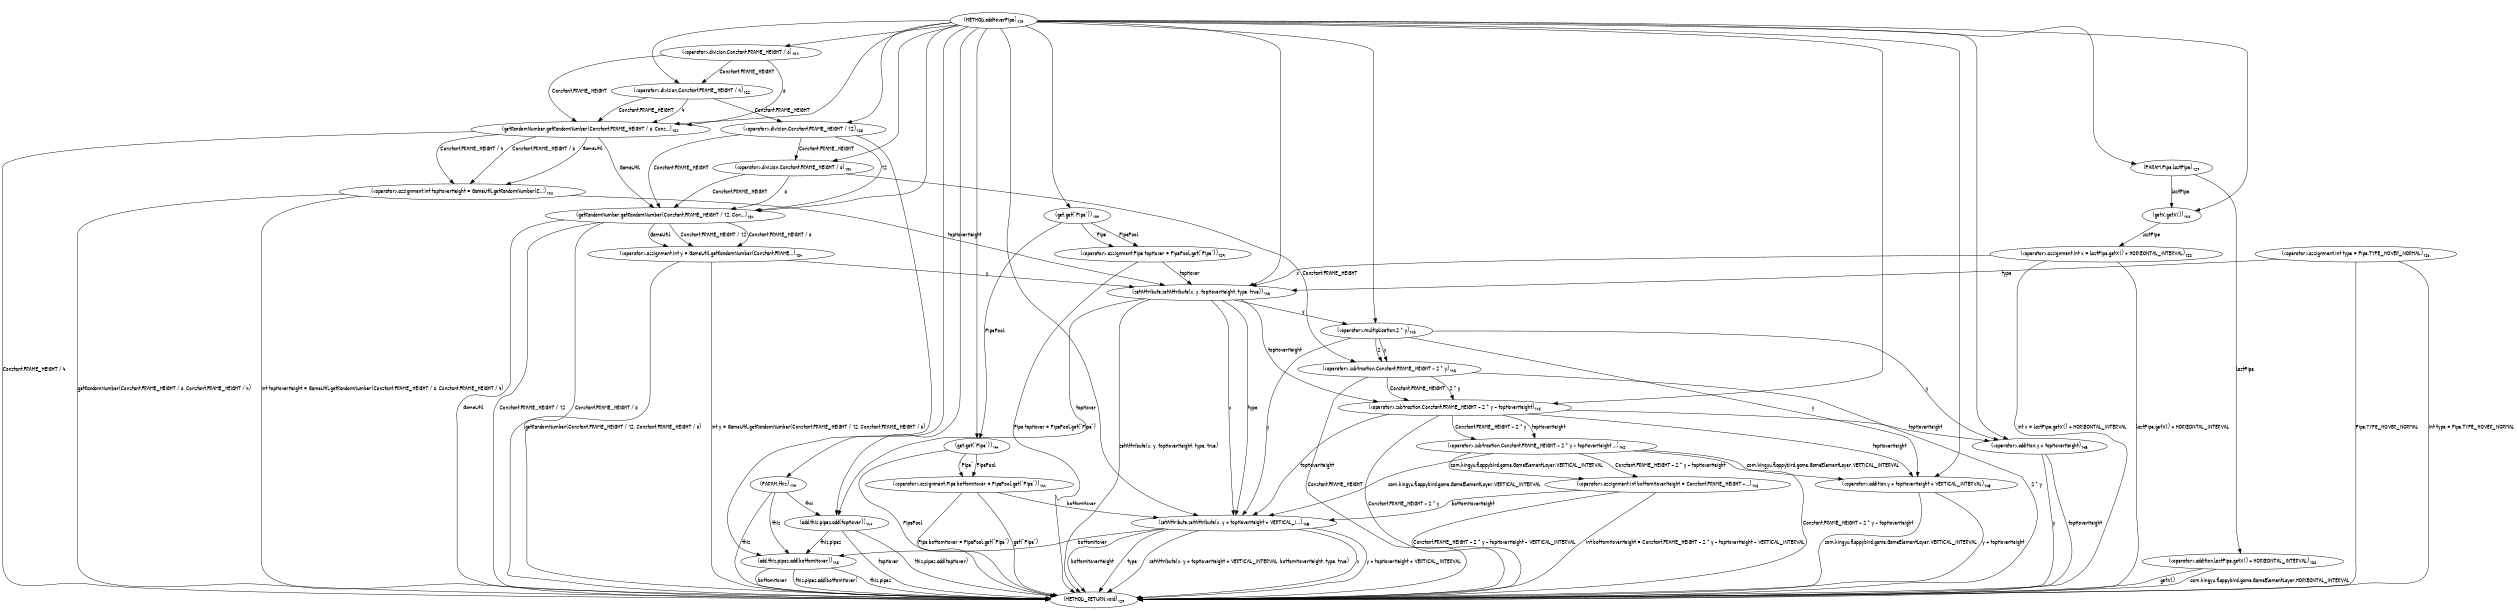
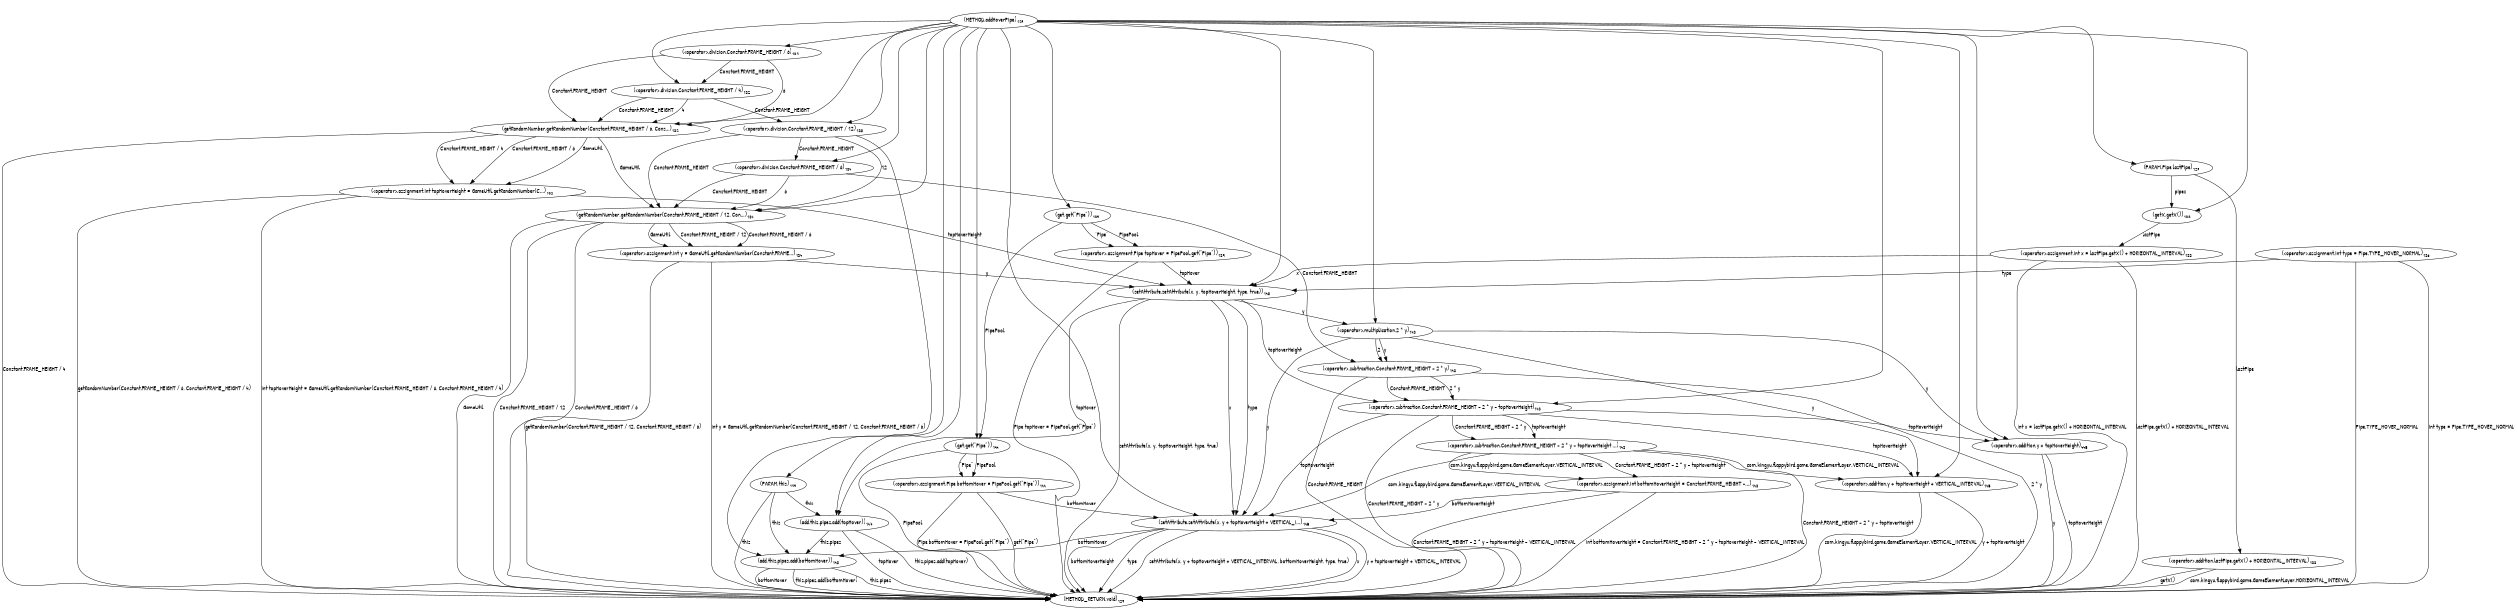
edge "(PARAM,Pipe lastPipe)" -> "(getX,getX())": label "lastPipe" -> "pipes"
node "(<operator>.addition,y + topHoverHeight)": text "145" -> "445"
